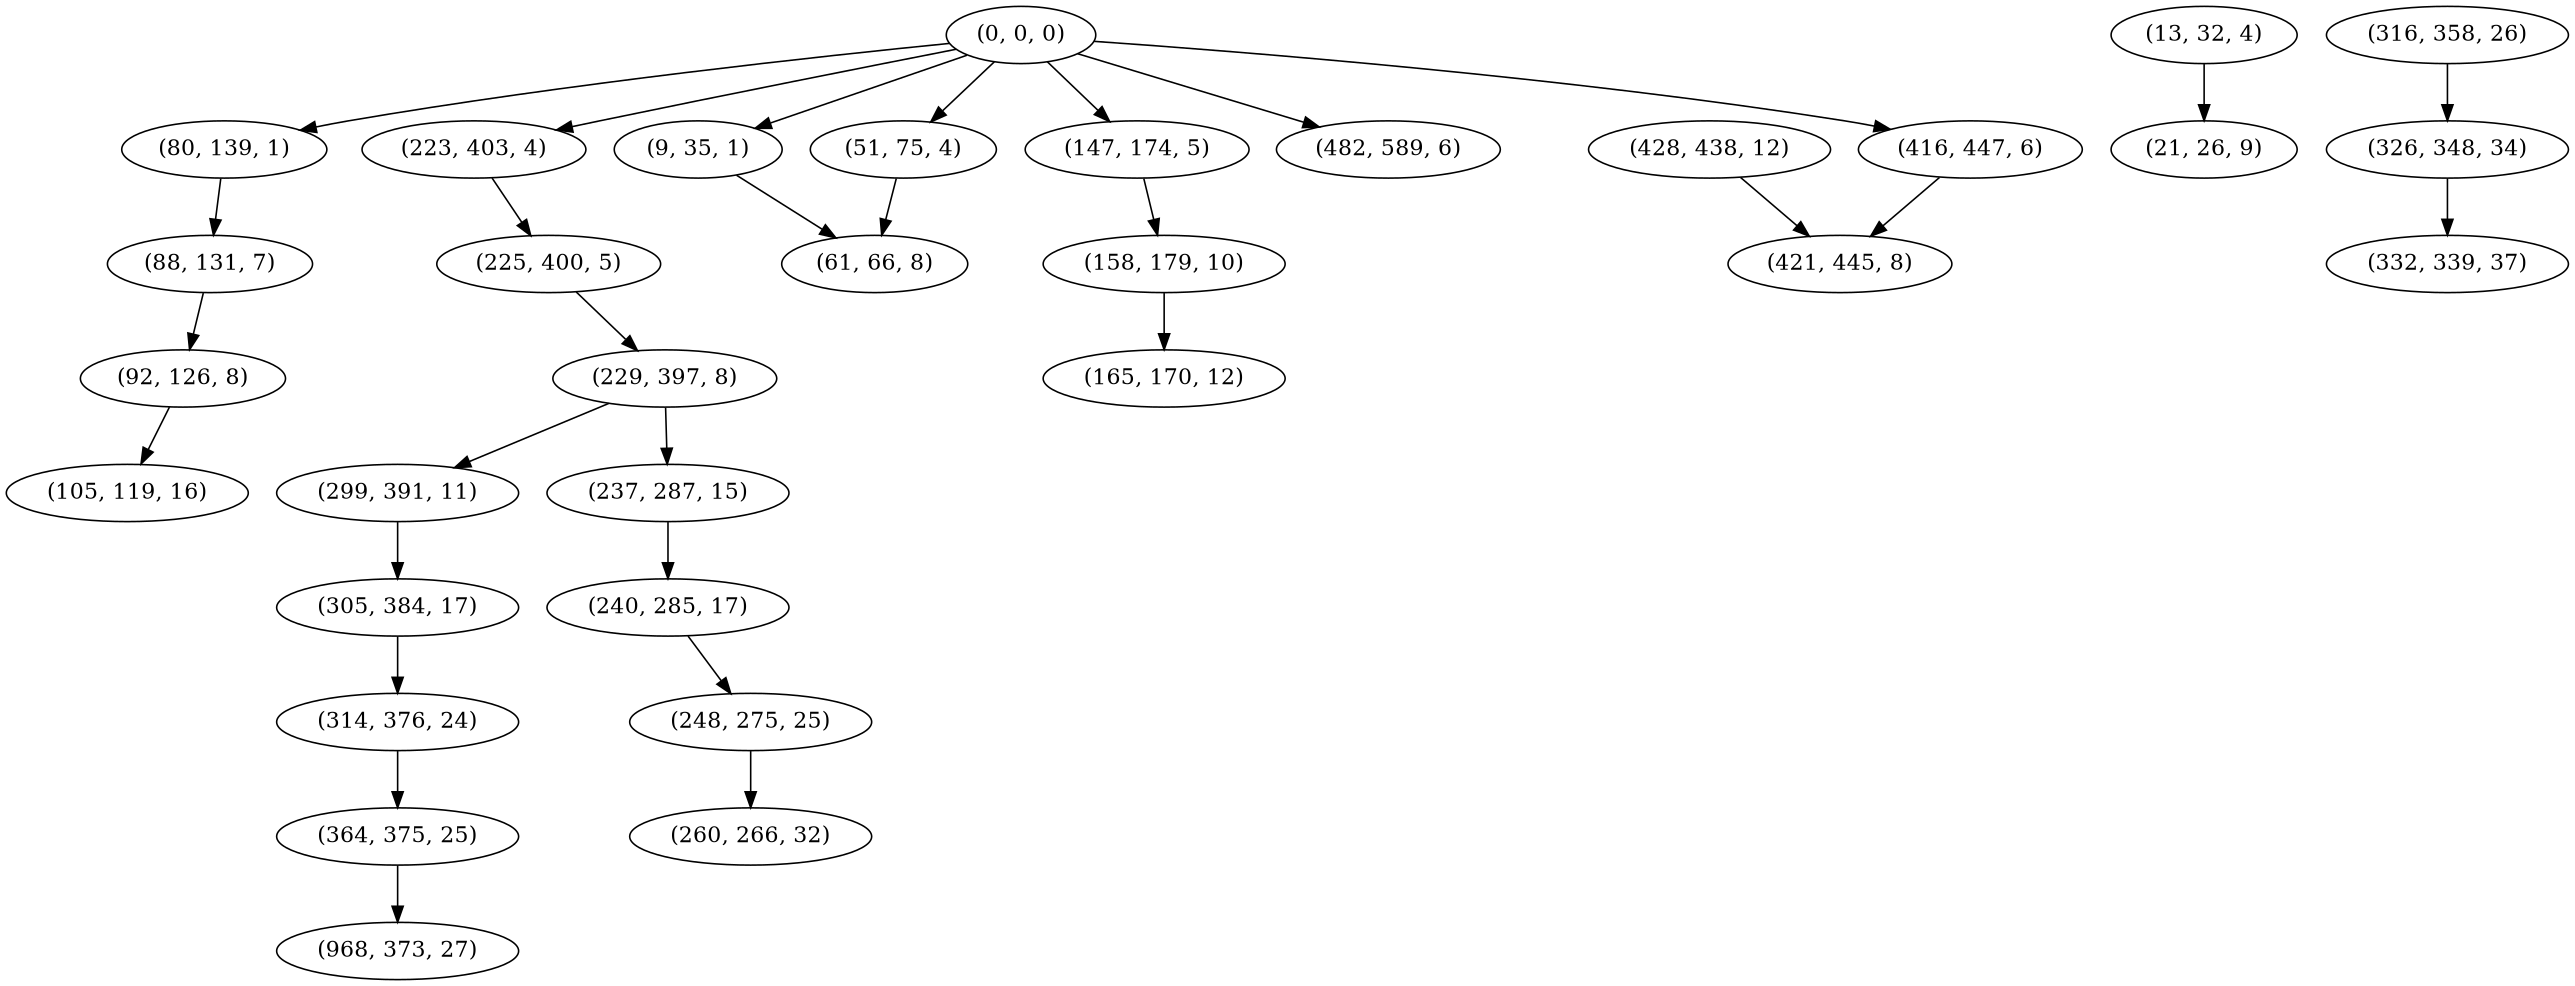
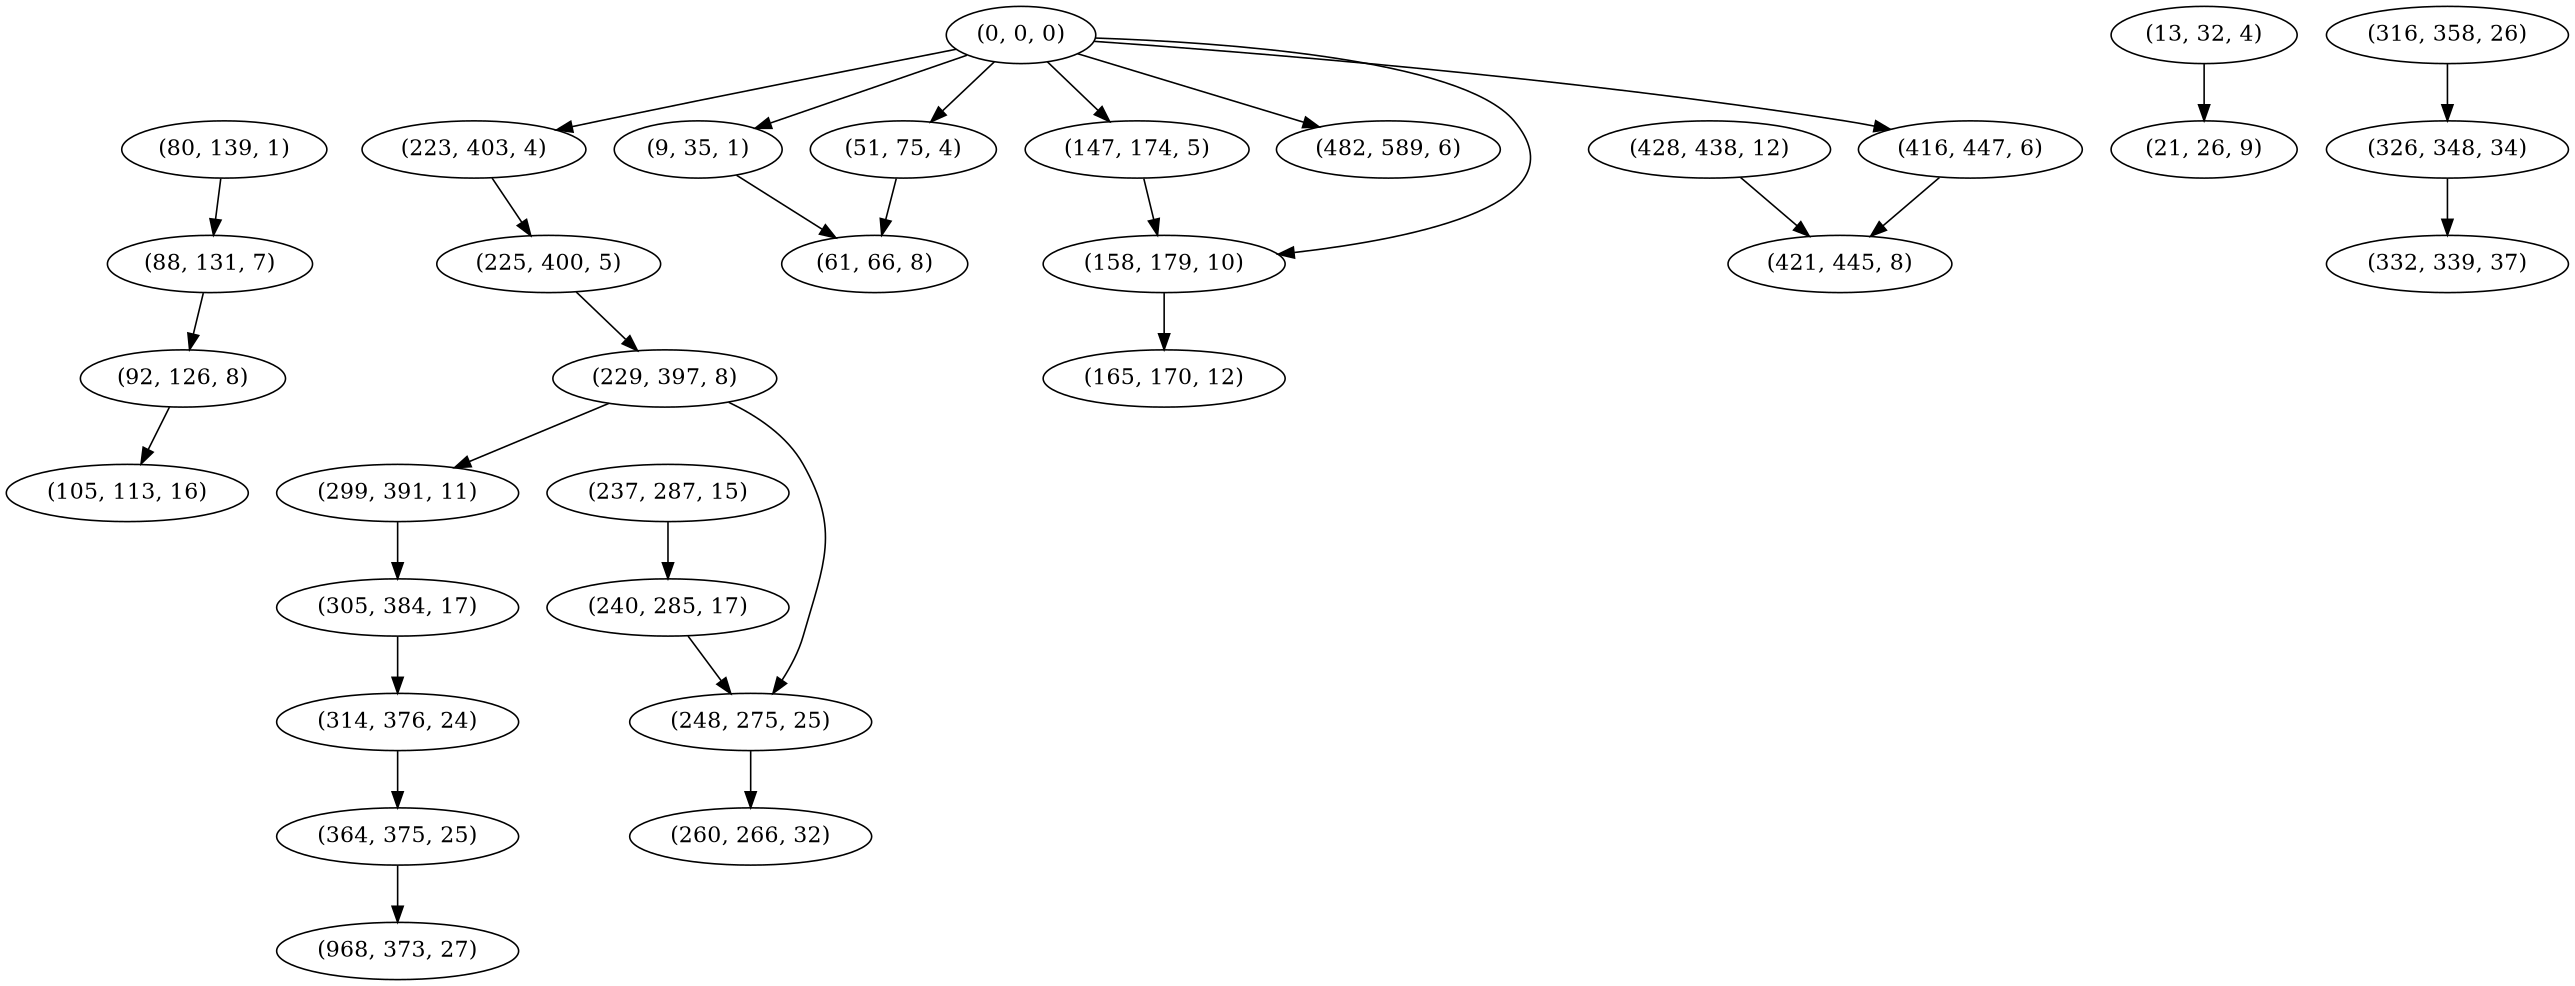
edge "(0, 0, 0)" -> "(80, 139, 1)": now "(0, 0, 0)" -> "(158, 179, 10)"
edge "(229, 397, 8)" -> "(237, 287, 15)": now "(229, 397, 8)" -> "(248, 275, 25)"
node "(105, 119, 16)": label "(105, 119, 16)" -> "(105, 113, 16)"
